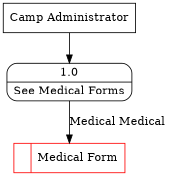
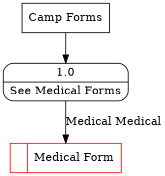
node "Camp Administrator": label "Camp Administrator" -> "Camp Forms"
